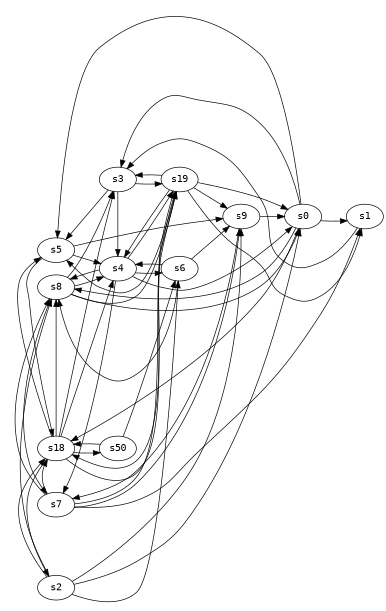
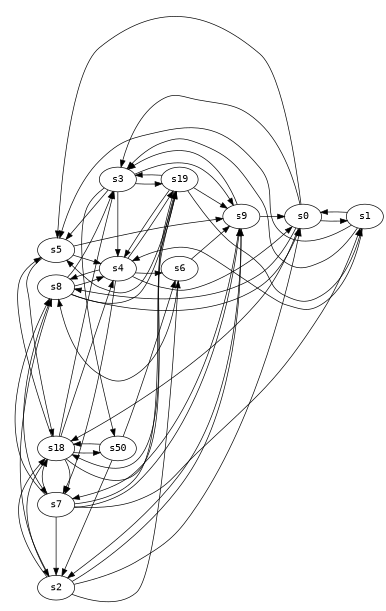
edge "s1" -> "s5": added
edge "s9" -> "s3": added
edge "s3" -> "s9": added
edge "s19" -> "s0": now "s1" -> "s0"
edge "s6" -> "s4": now "s1" -> "s4"
edge "s3" -> "s50": added
edge "s18" -> "s8": now "s18" -> "s7"
edge "s9" -> "s2": added
edge "s50" -> "s2": added
edge "s7" -> "s2": added
